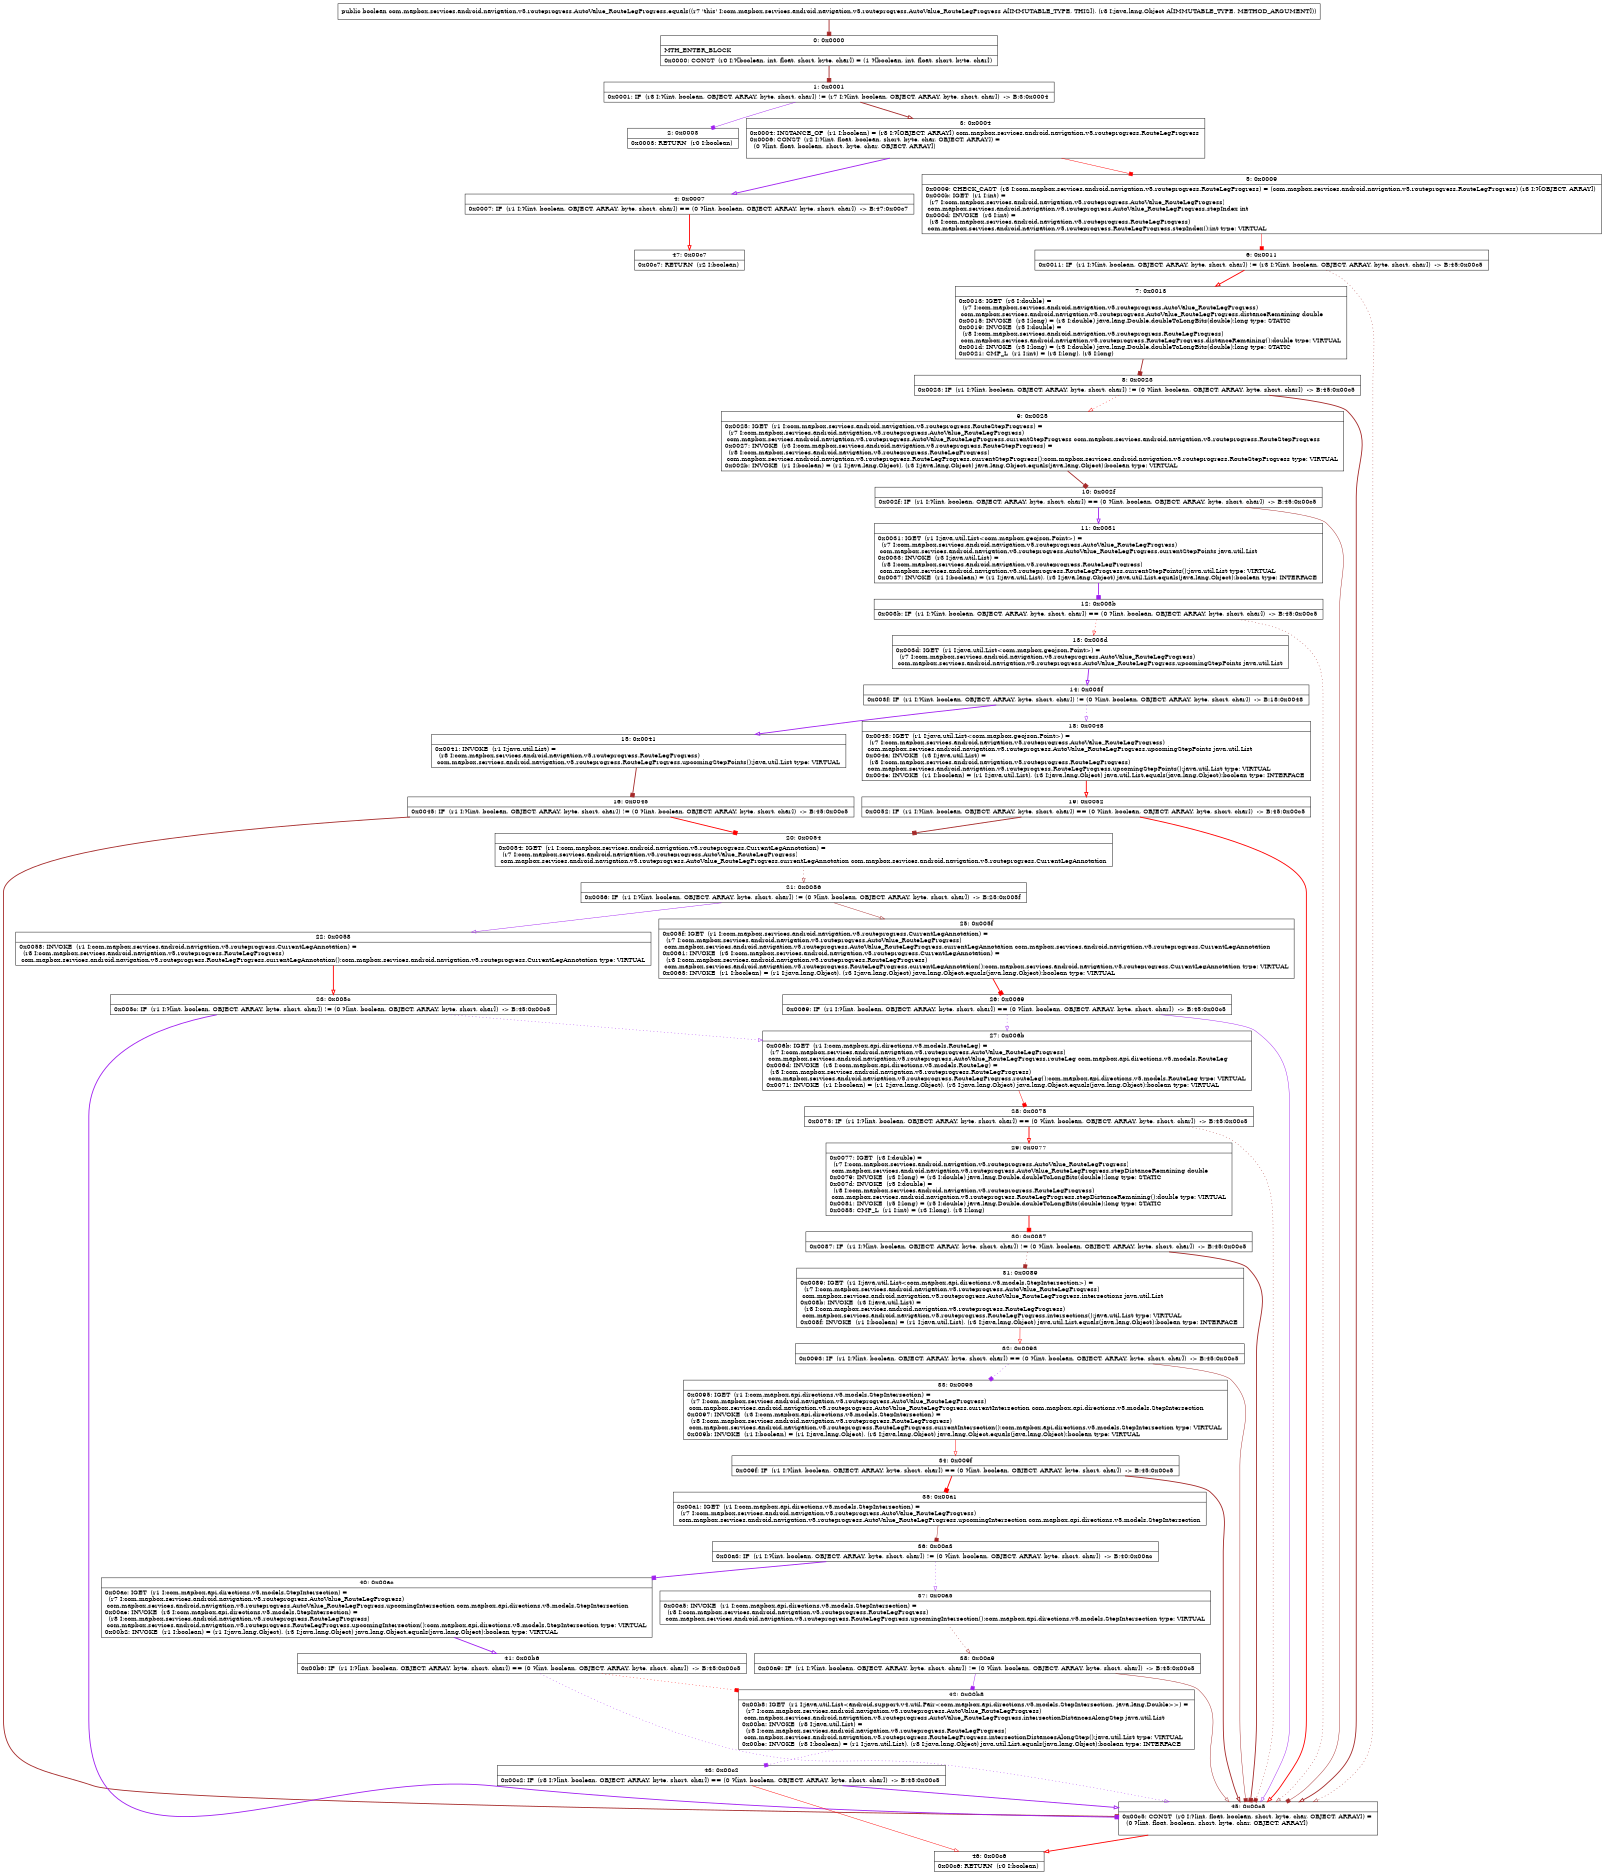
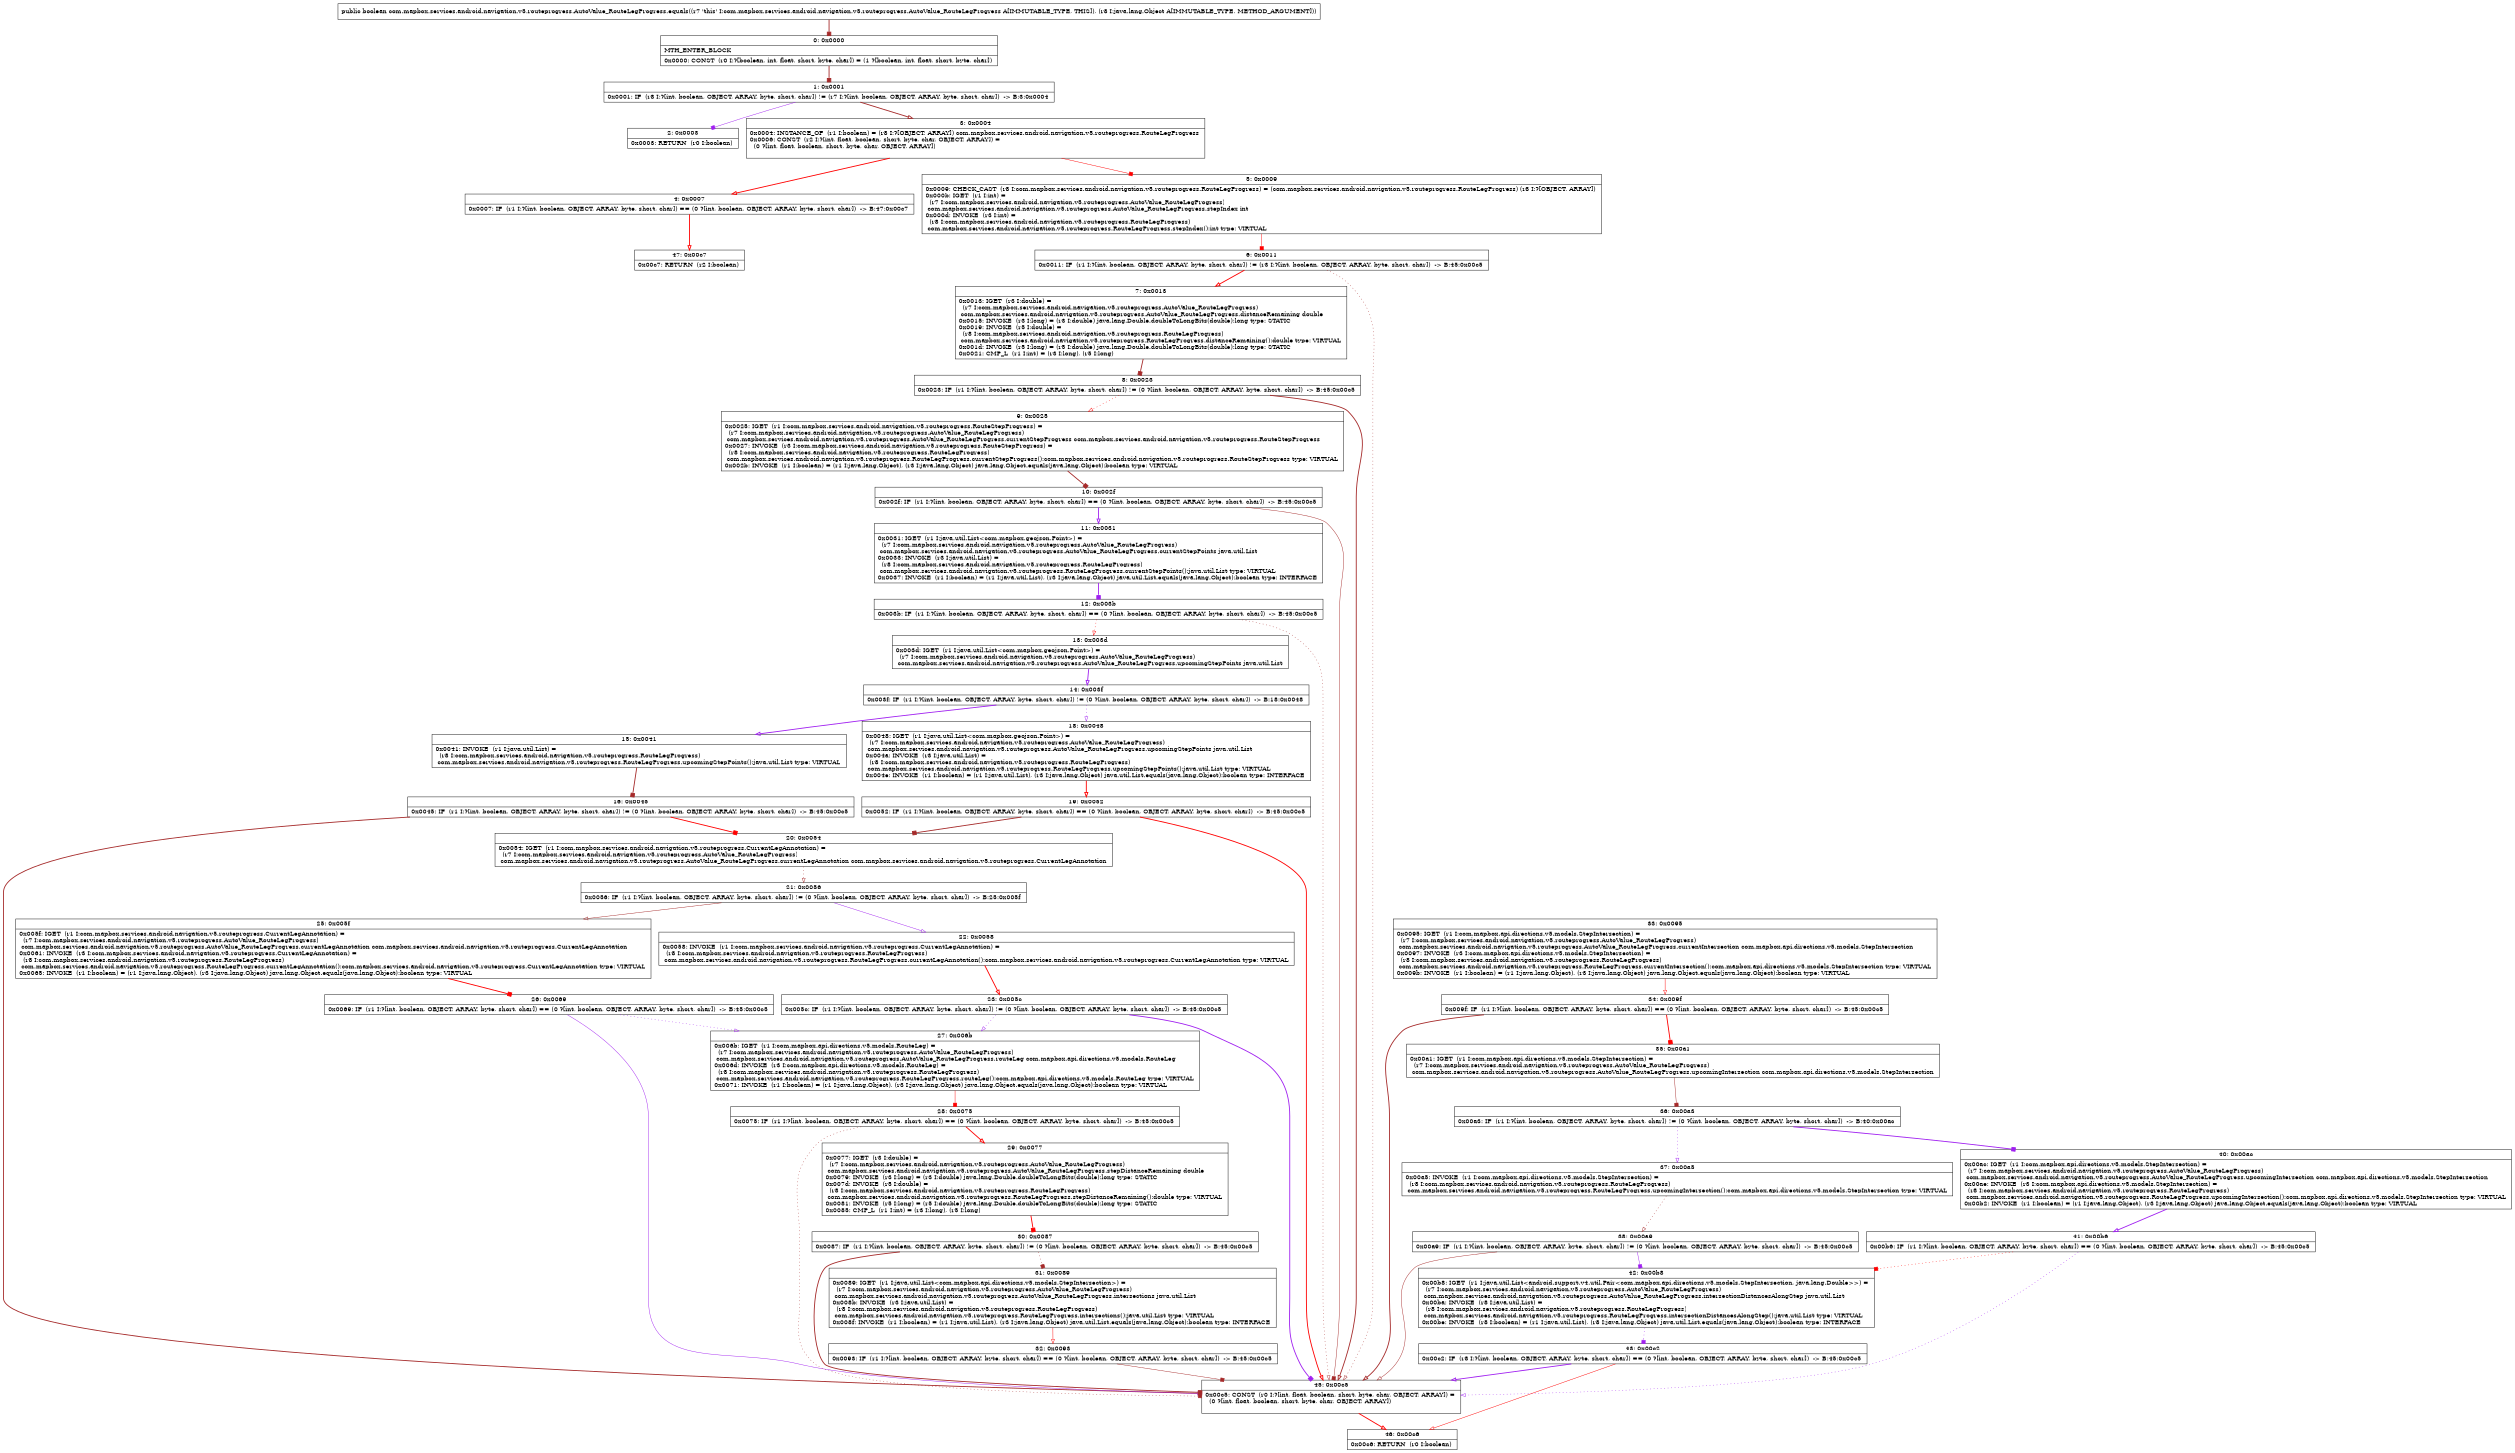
edge "3: 0x0004" -> "4: 0x0007": color purple -> red
edge "32: 0x0093" -> "33: 0x0095": removed
